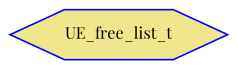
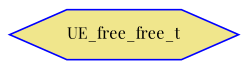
node "UE_free_list_t": label "UE_free_list_t" -> "UE_free_free_t"
